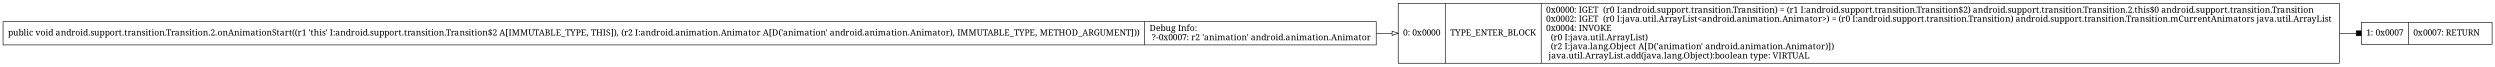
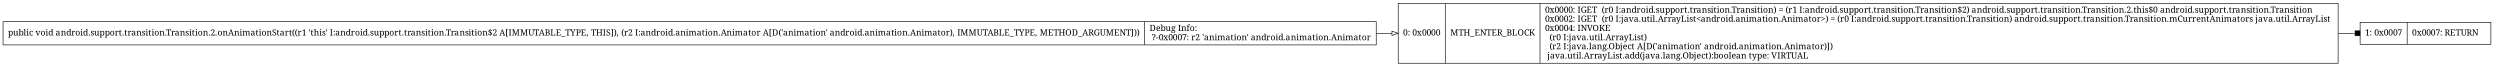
node "0: 0x0000": text "TYPE_ENTER_BLOCK" -> "MTH_ENTER_BLOCK"
